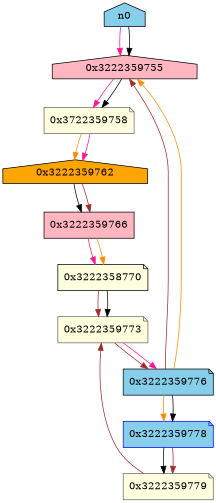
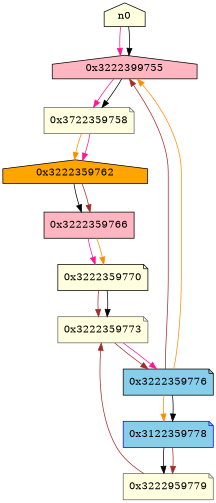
node "n0": fillcolor skyblue -> lightyellow
node "0x3222359755": label "0x3222359755" -> "0x3222399755"
node "0x3222358770": label "0x3222358770" -> "0x3222359770"
node "0x3222359778": label "0x3222359778" -> "0x3122359778"
node "0x3222359779": label "0x3222359779" -> "0x3222959779"
